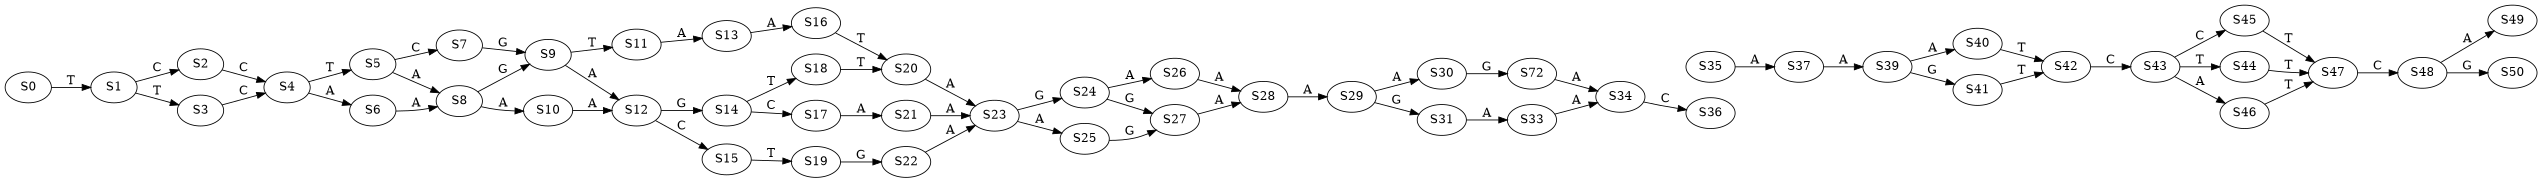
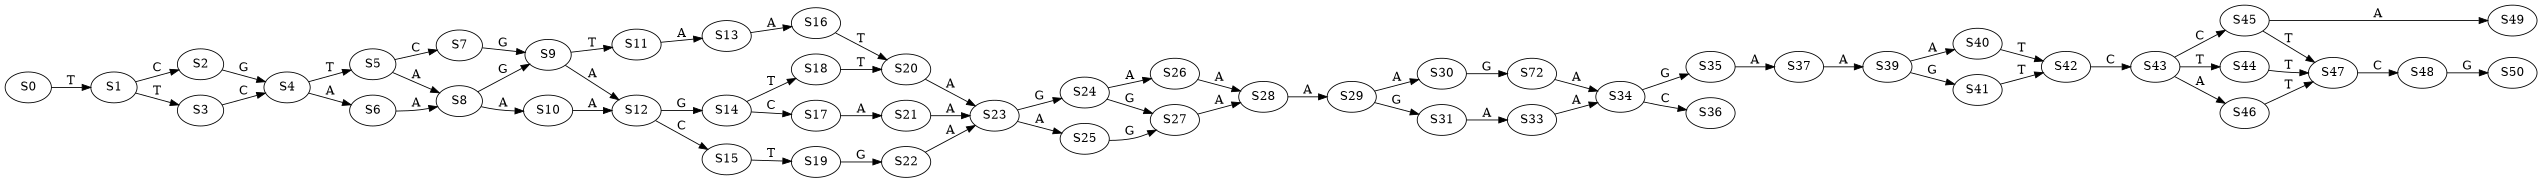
edge "S48" -> "S49": now "S45" -> "S49"
edge "S2" -> "S4": label "C" -> "G"
edge "S34" -> "S35": added, label "G"
